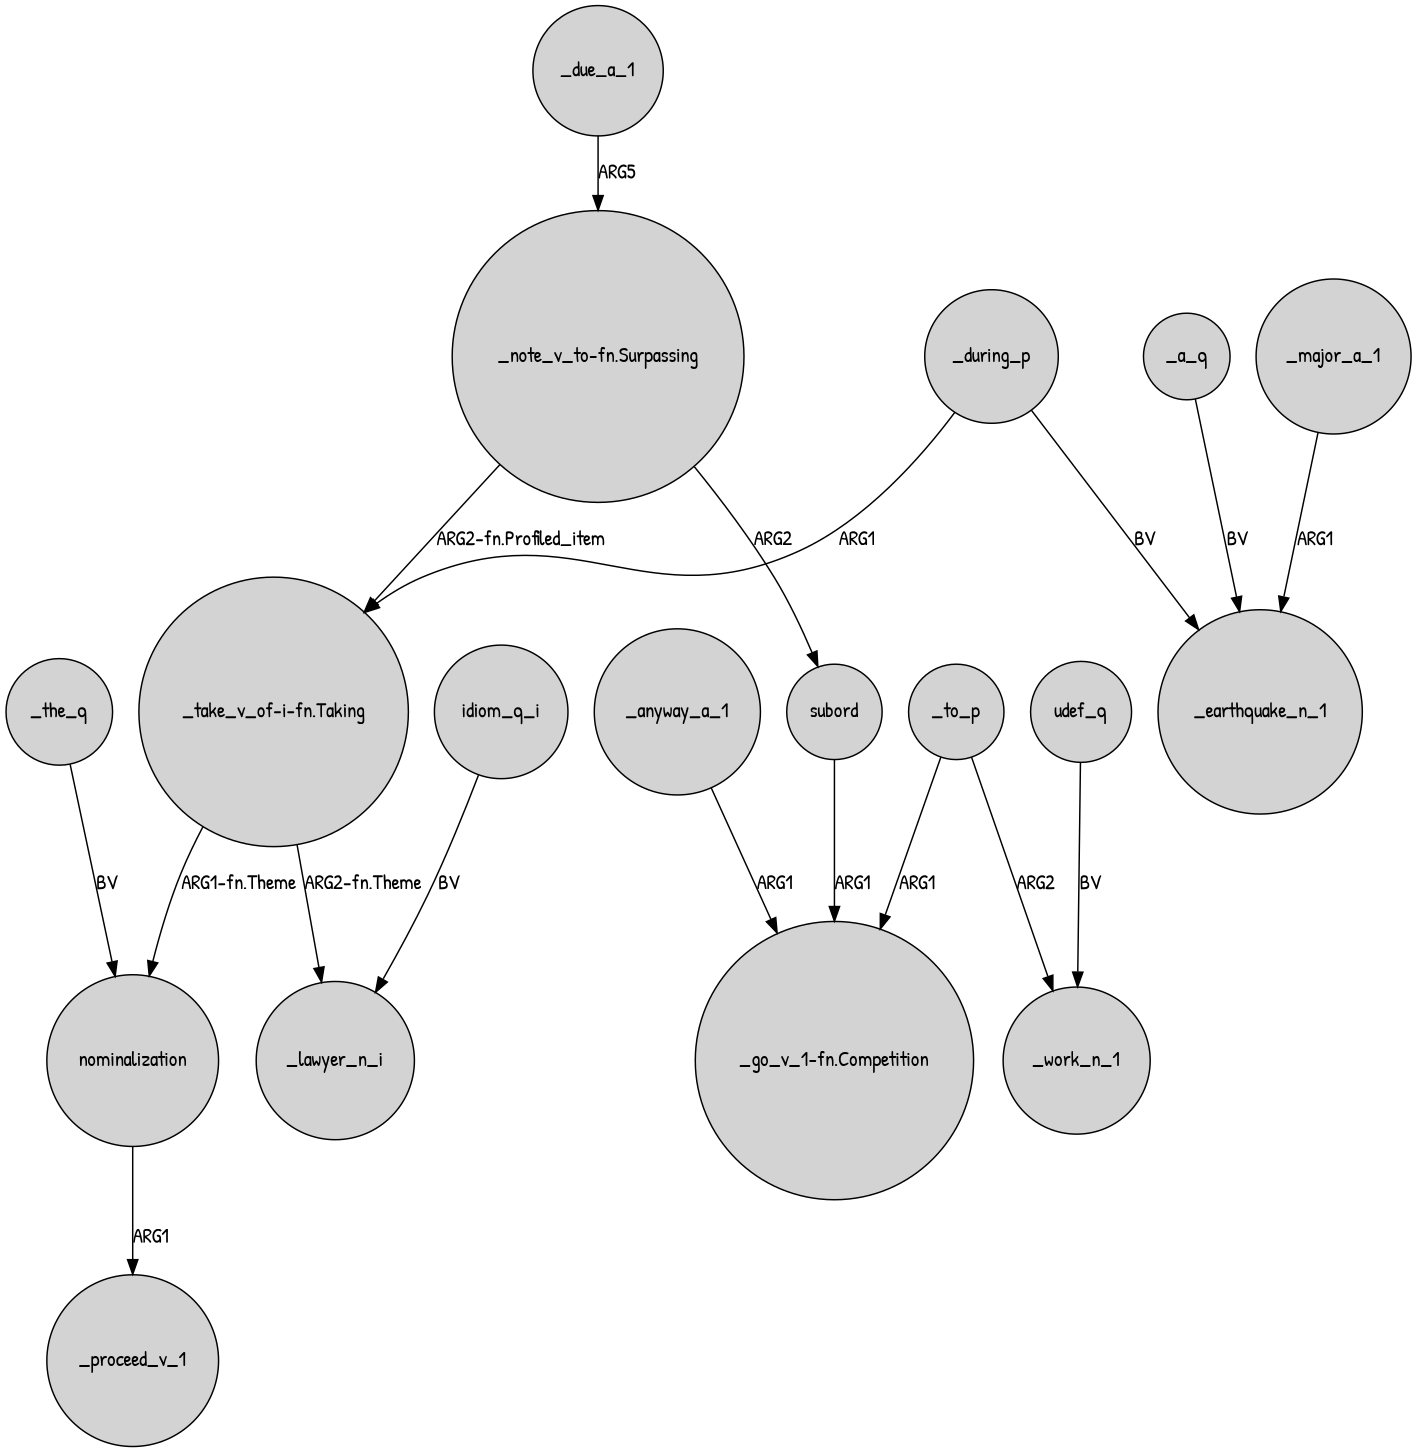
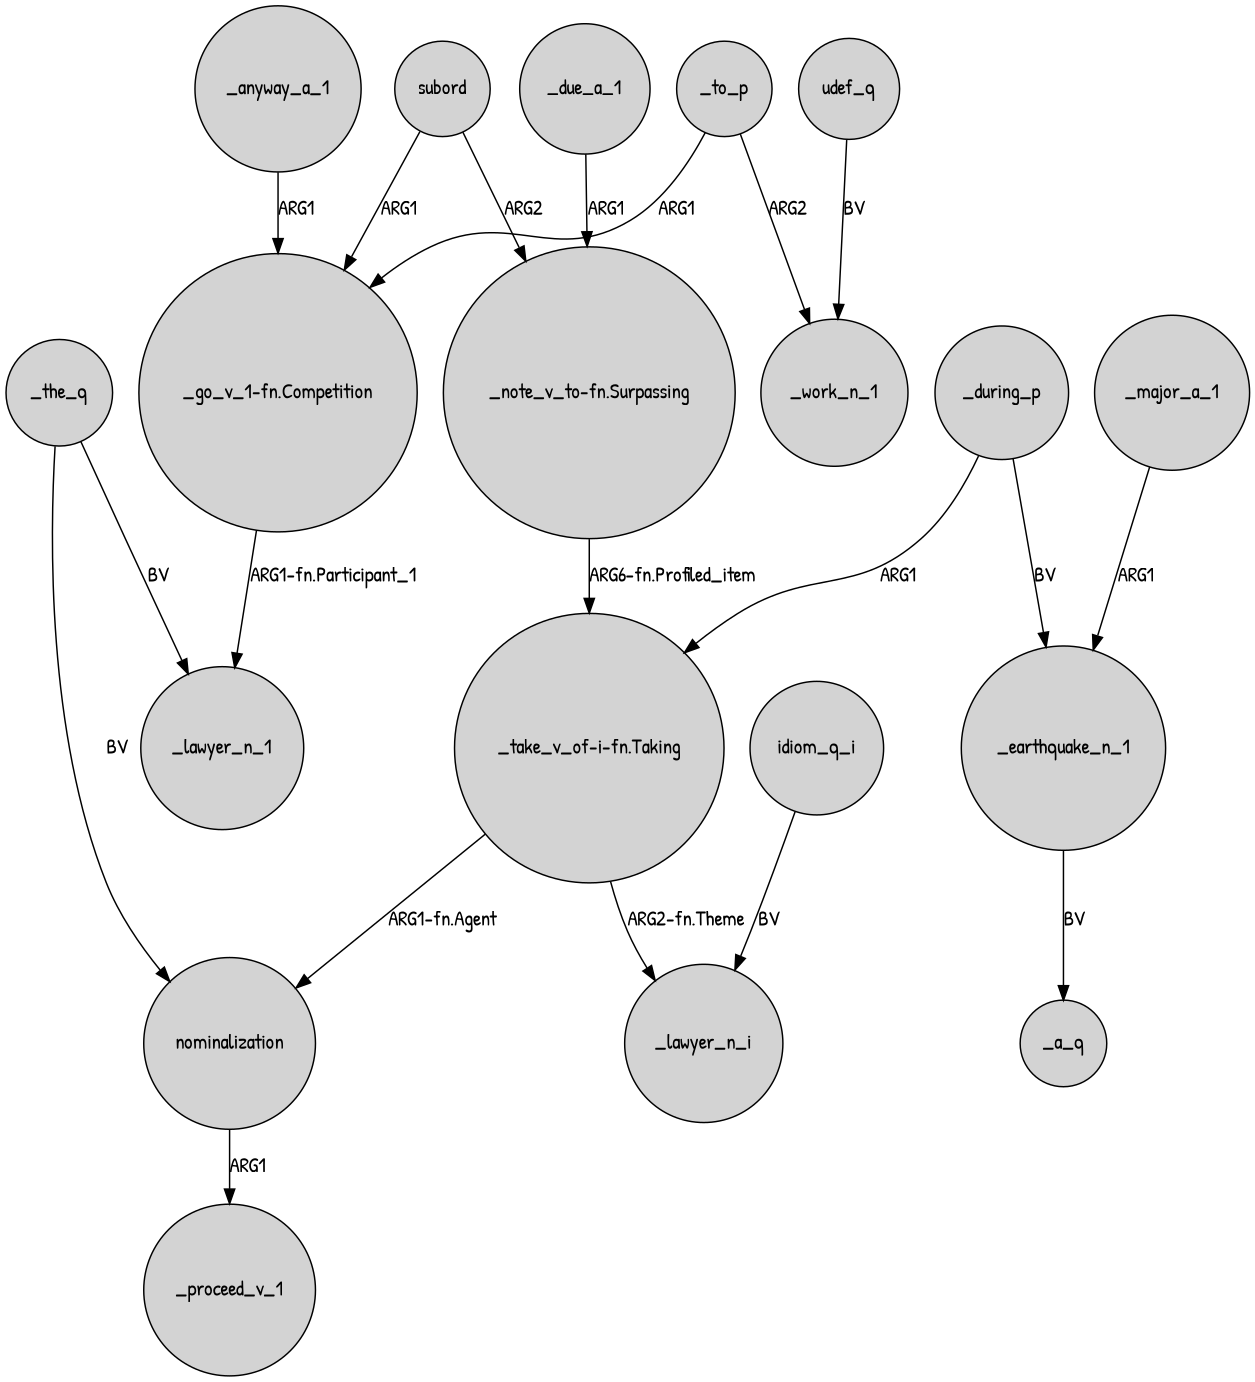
edge "_due_a_1" -> "_note_v_to-fn.Surpassing": label "ARG5" -> "ARG1"
edge "_a_q" -> "_earthquake_n_1": reversed
edge "_note_v_to-fn.Surpassing" -> "_take_v_of-i-fn.Taking": label "ARG2-fn.Profiled_item" -> "ARG6-fn.Profiled_item"
edge "_note_v_to-fn.Surpassing" -> "subord": reversed
node "_lawyer_n_1": added
edge "_take_v_of-i-fn.Taking" -> "nominalization": label "ARG1-fn.Theme" -> "ARG1-fn.Agent"
